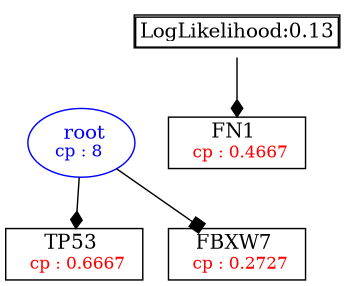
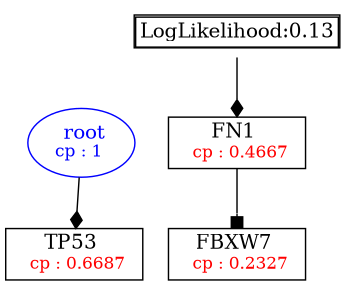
node "root": text "cp : 8" -> "cp : 1"
edge "root" -> "FBXW7": now "FN1" -> "FBXW7"
node "TP53": text "cp : 0.6667" -> "cp : 0.6687"
node "FBXW7": text "cp : 0.2727" -> "cp : 0.2327"
